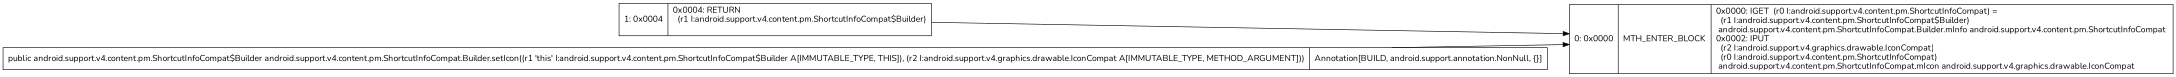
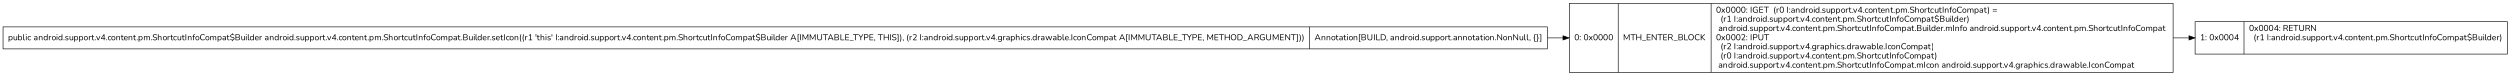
edge "1: 0x0004" -> "0: 0x0000": reversed
